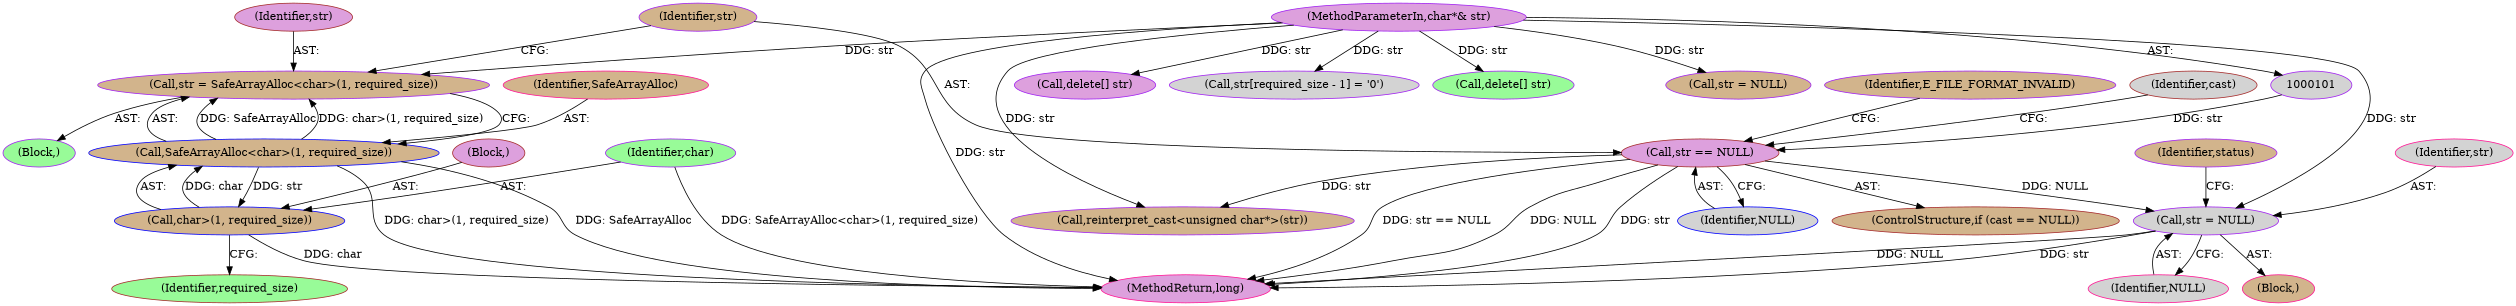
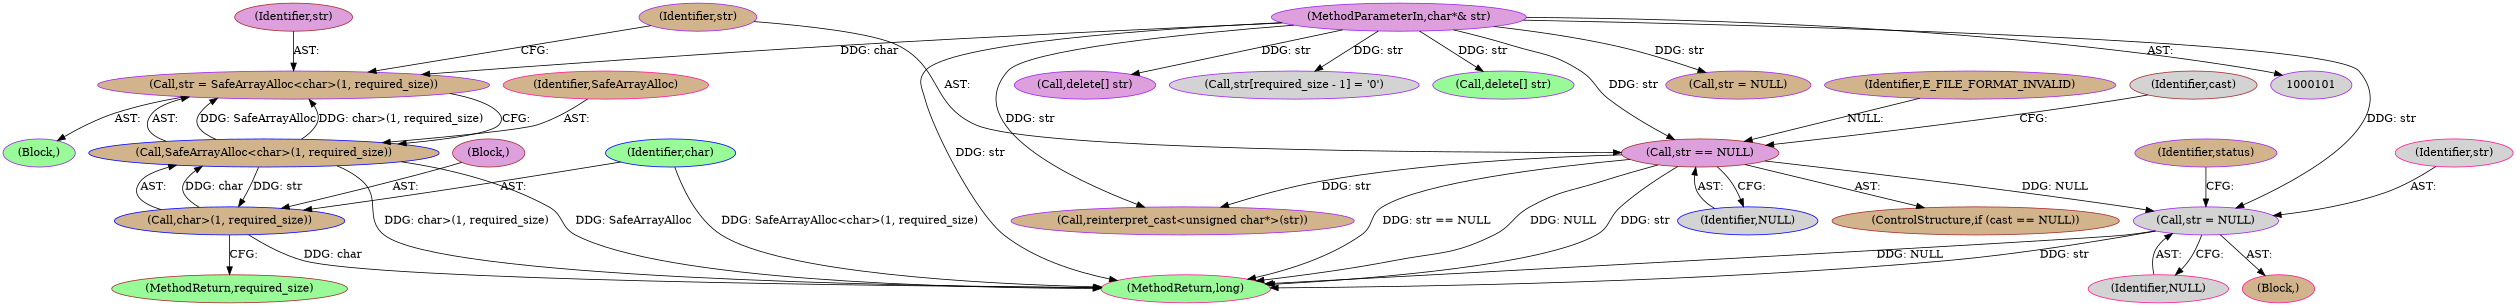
edge "(MethodParameterIn,char*& str)" -> "(Call,str = SafeArrayAlloc<char>(1, required_size))": label "DDG: str" -> "DDG: char"
edge "(Identifier,E_FILE_FORMAT_INVALID)" -> "(Call,str == NULL)": label "CFG: " -> "NULL: "
edge "1000101" -> "(Call,str == NULL)": now "(MethodParameterIn,char*& str)" -> "(Call,str == NULL)"
node "(Identifier,char)": color purple -> blue
node "(Identifier,required_size)": label "(Identifier,required_size)" -> "(MethodReturn,required_size)"
node "(MethodReturn,long)": fillcolor plum -> palegreen
